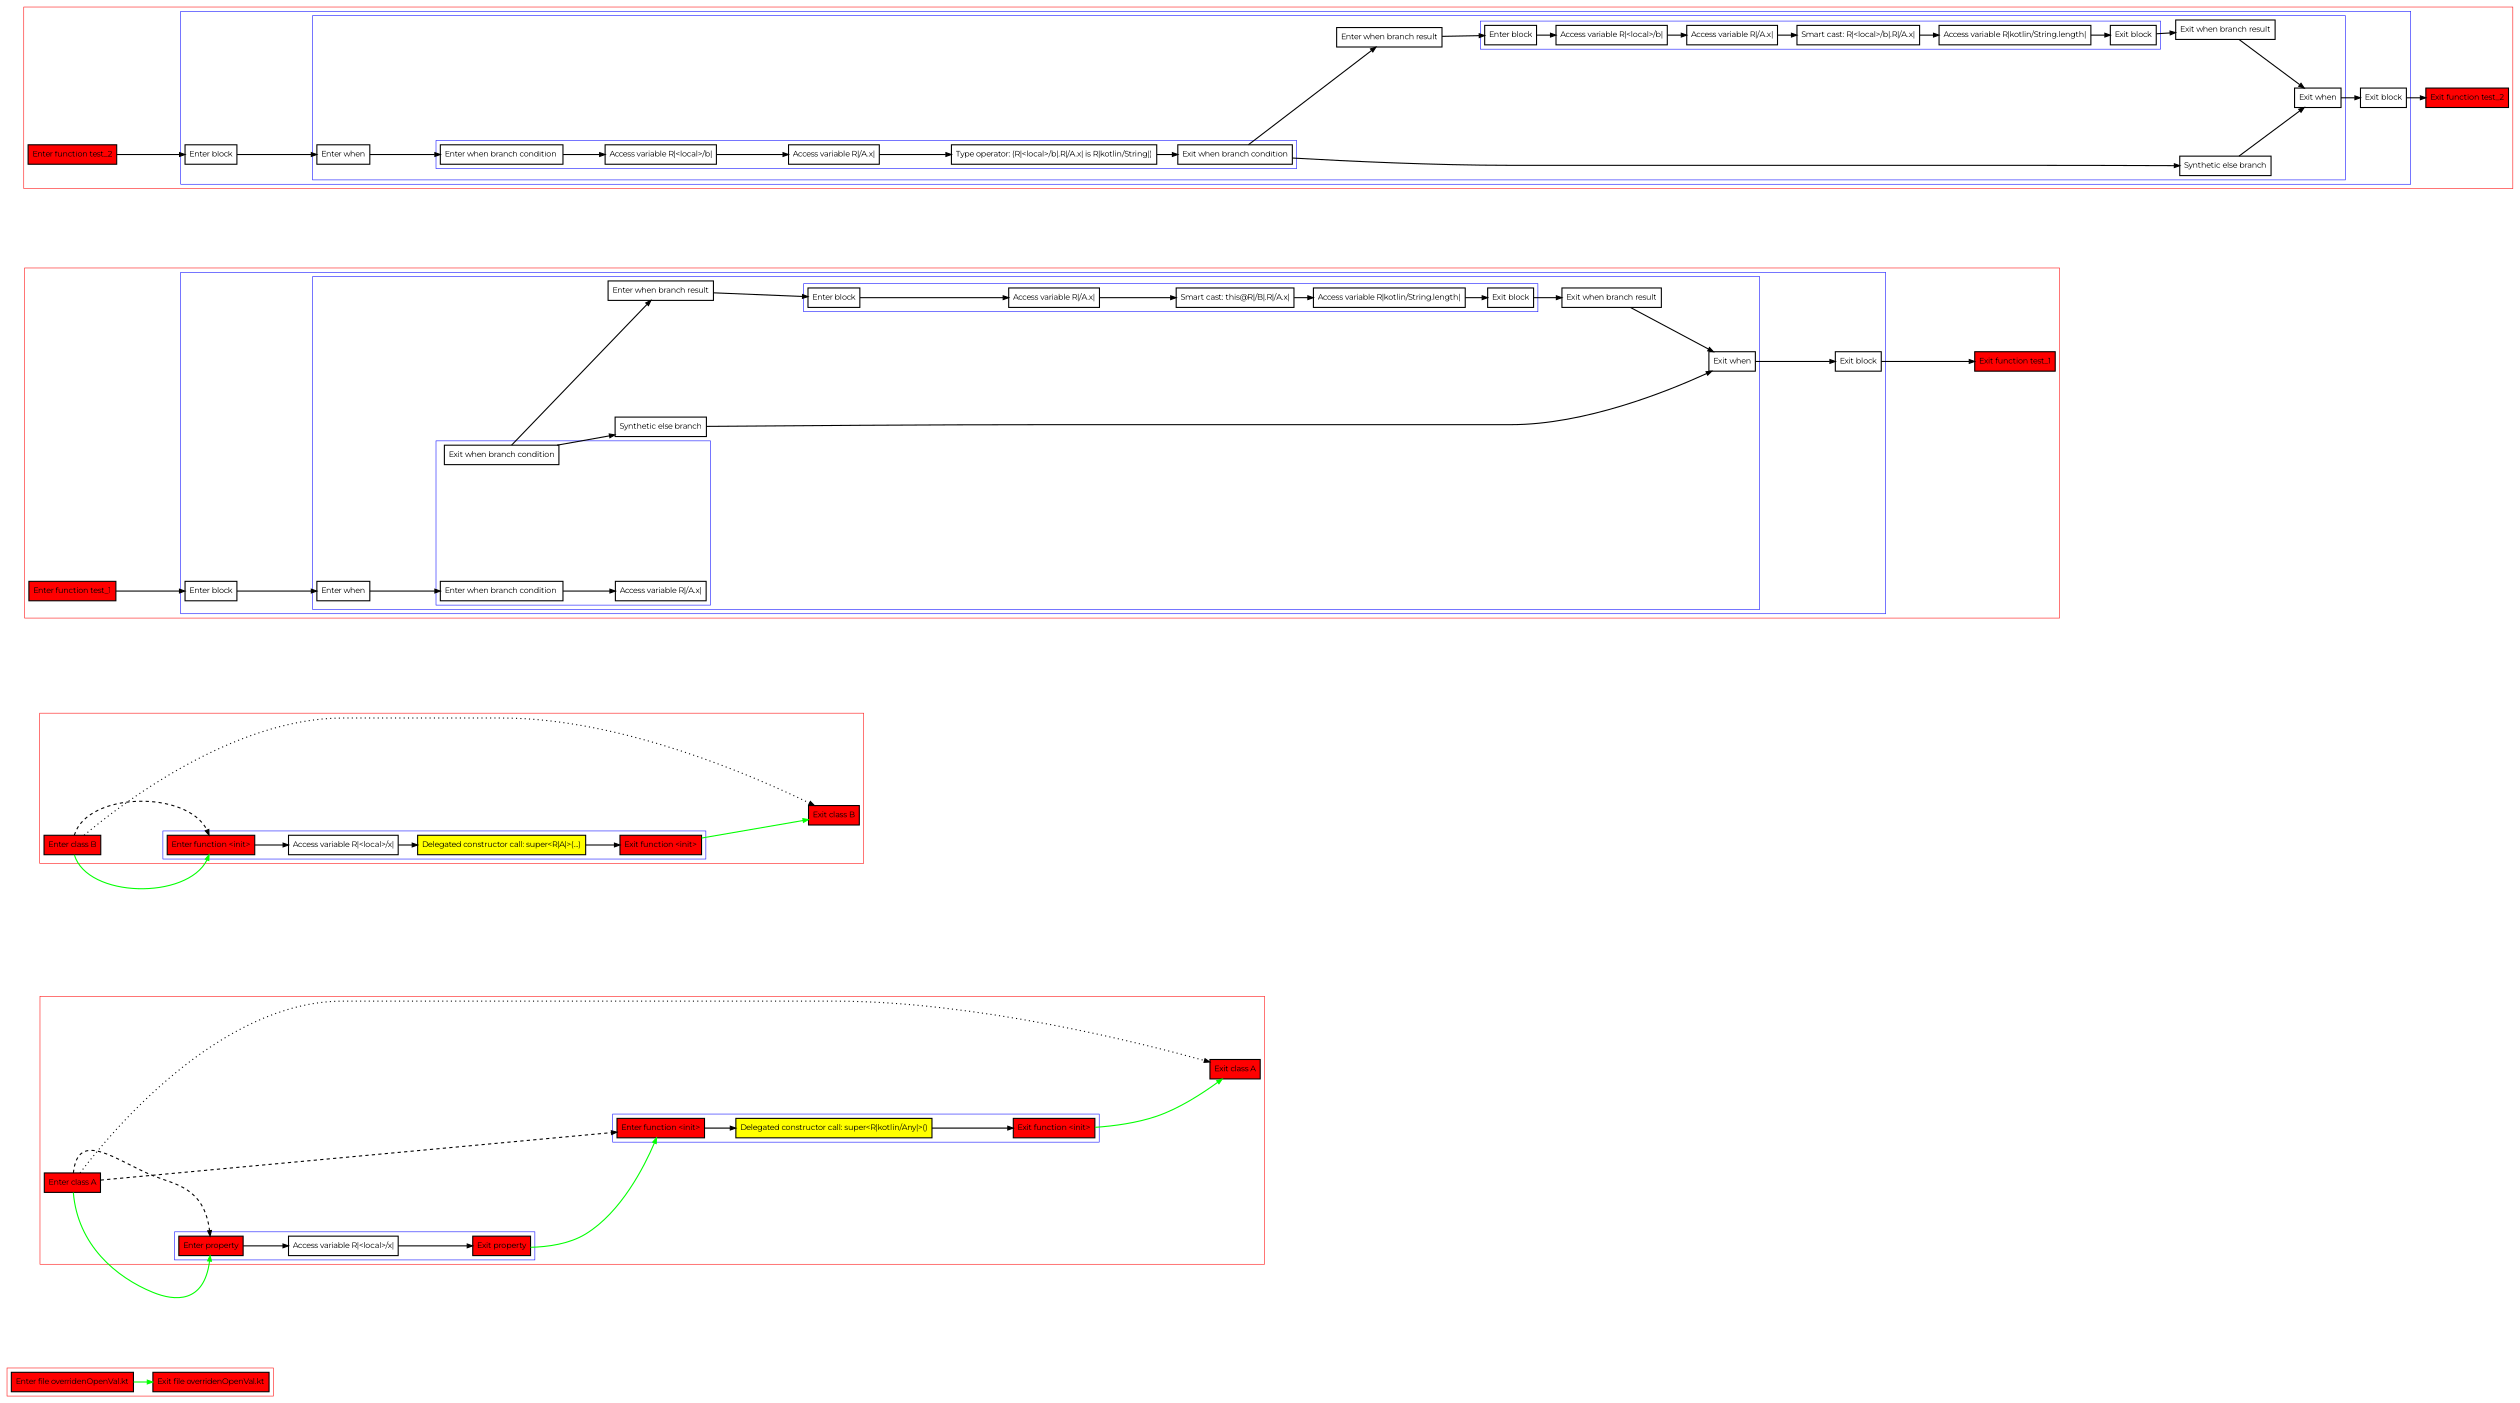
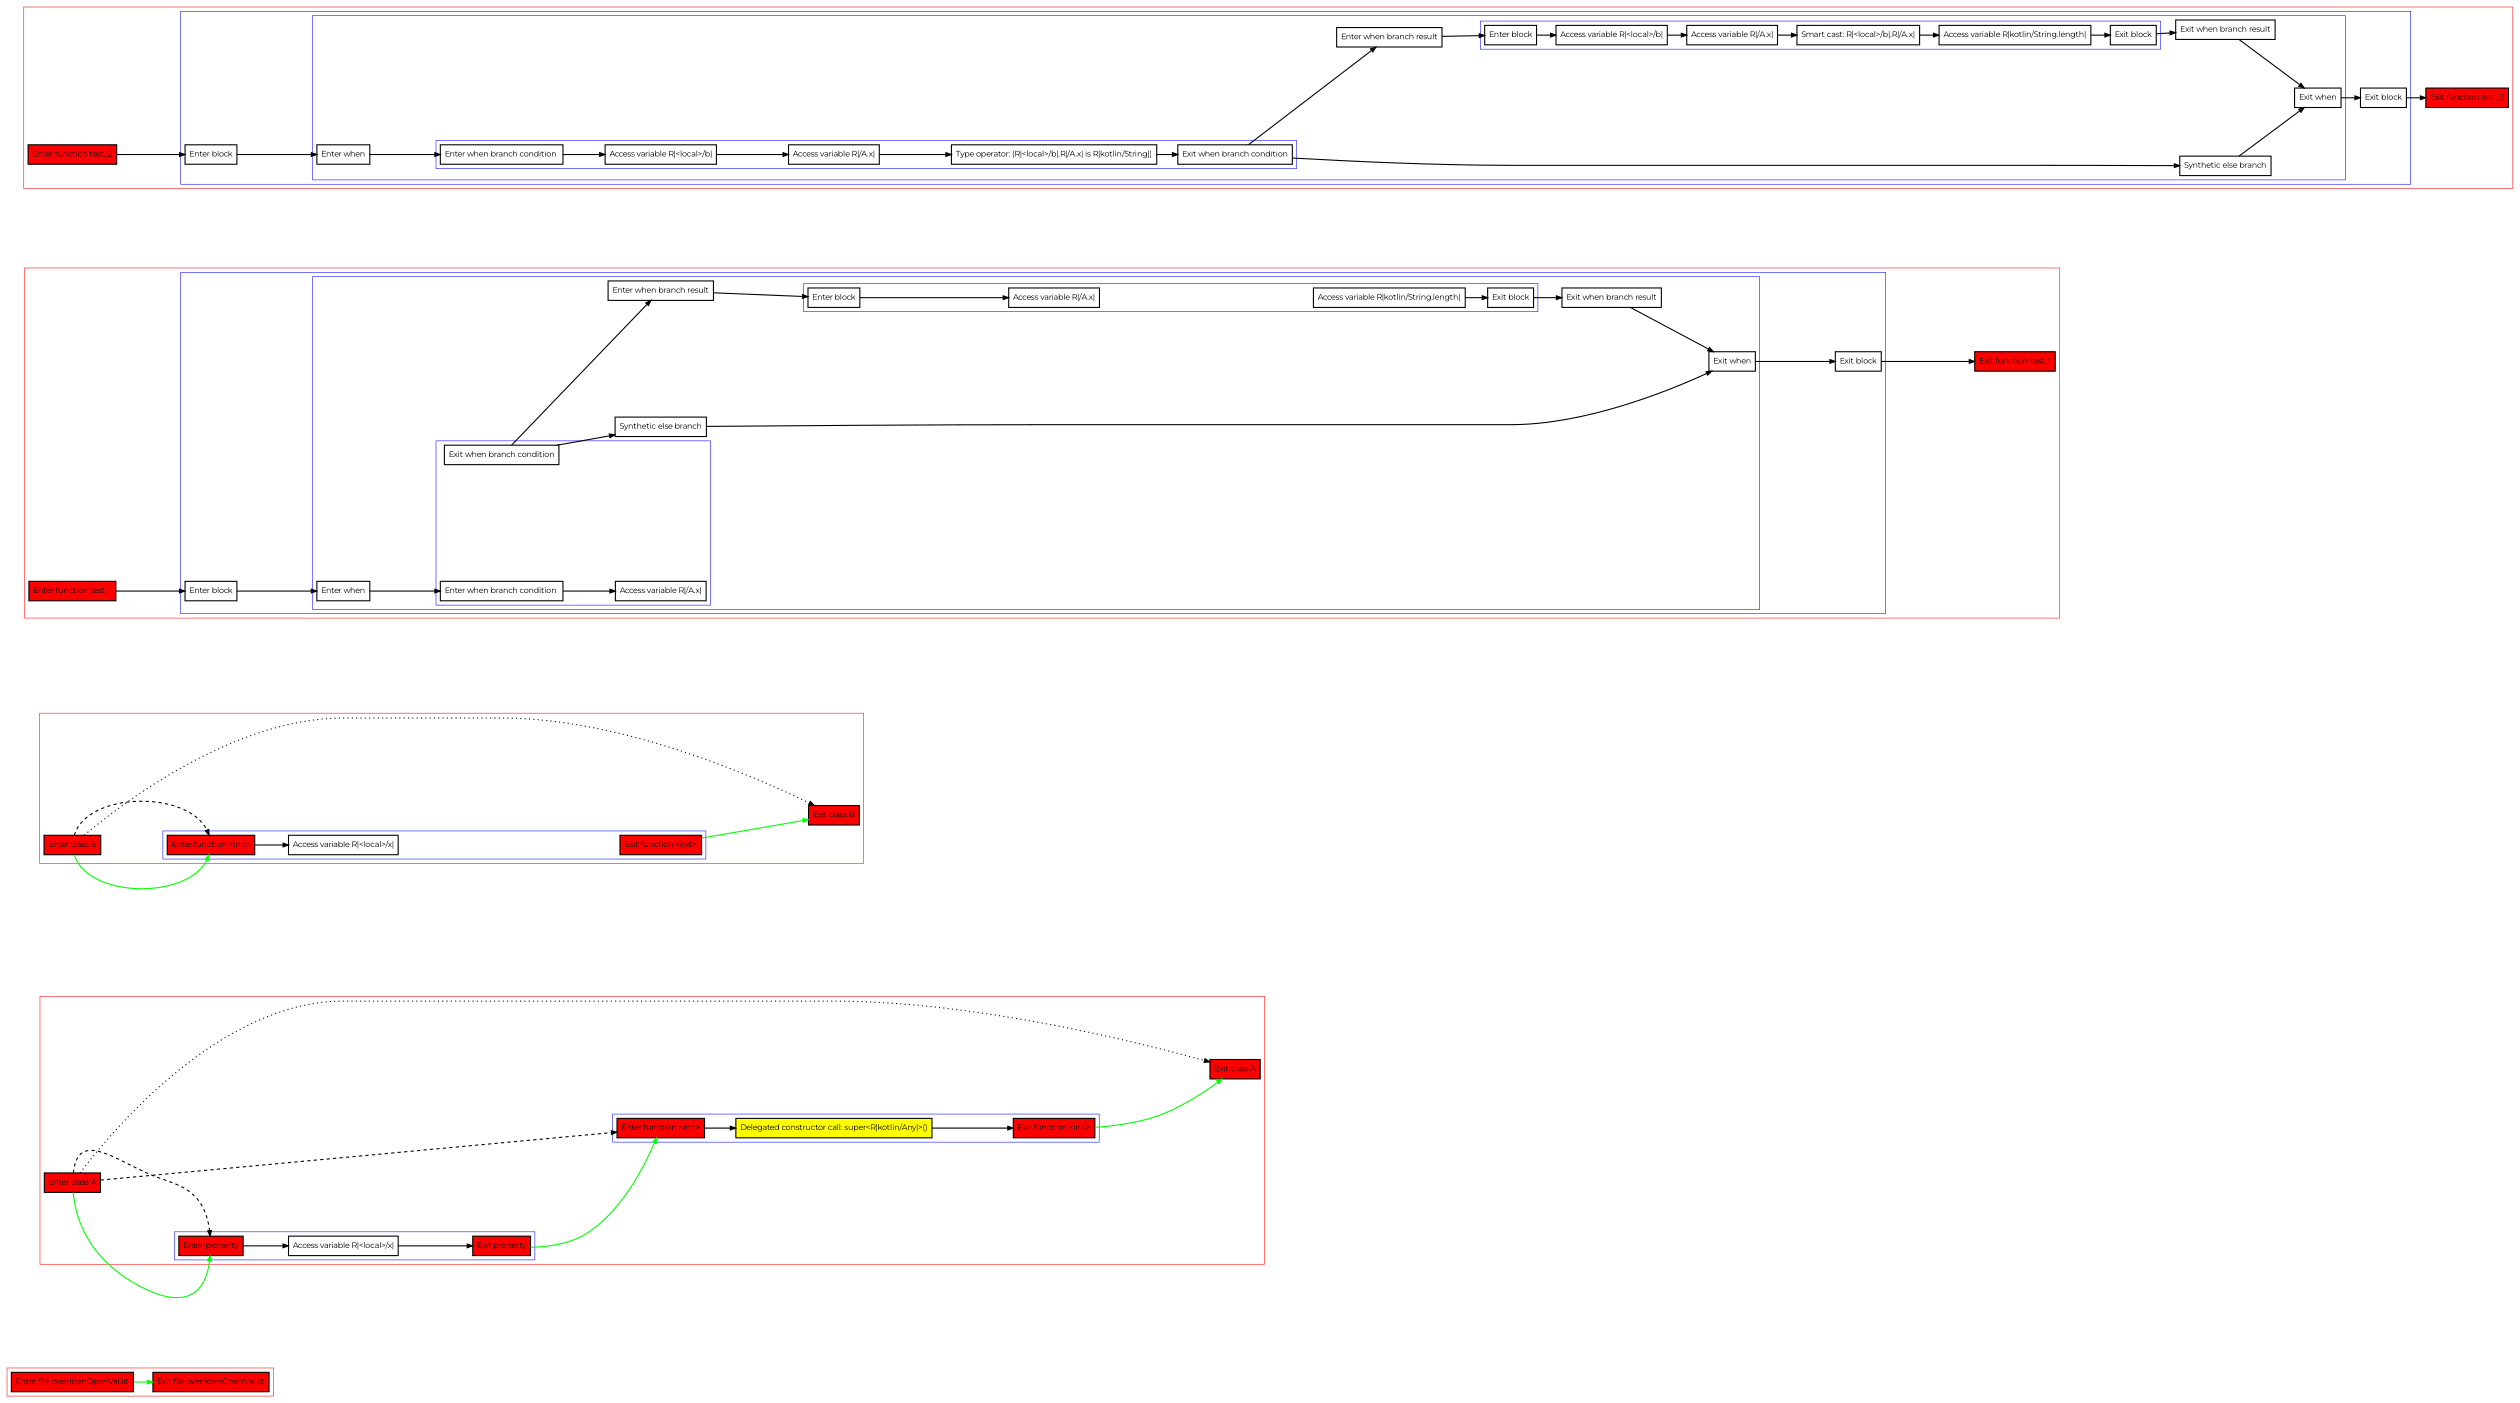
node "Smart cast: this@R|/B|.R|/A.x|": removed
node "Delegated constructor call: super<R|A|>(...)": removed
